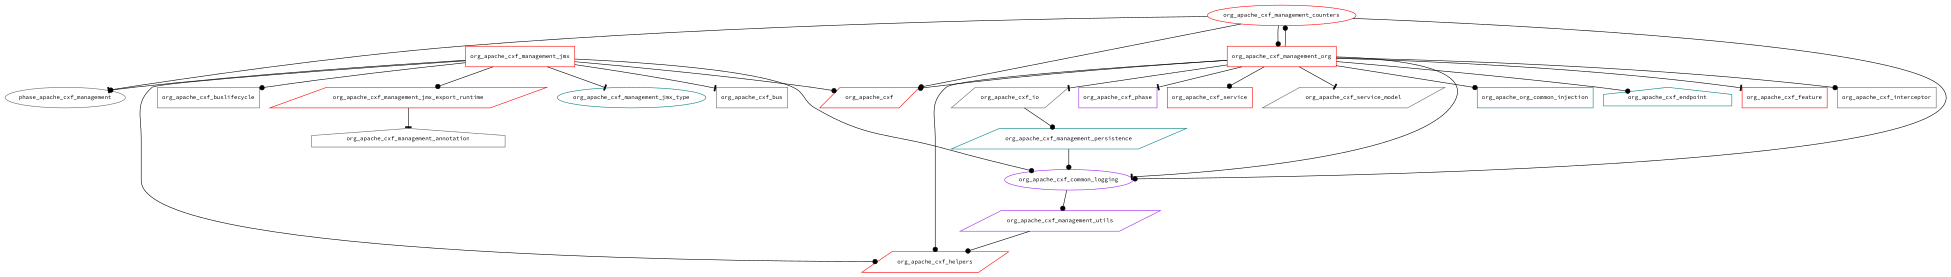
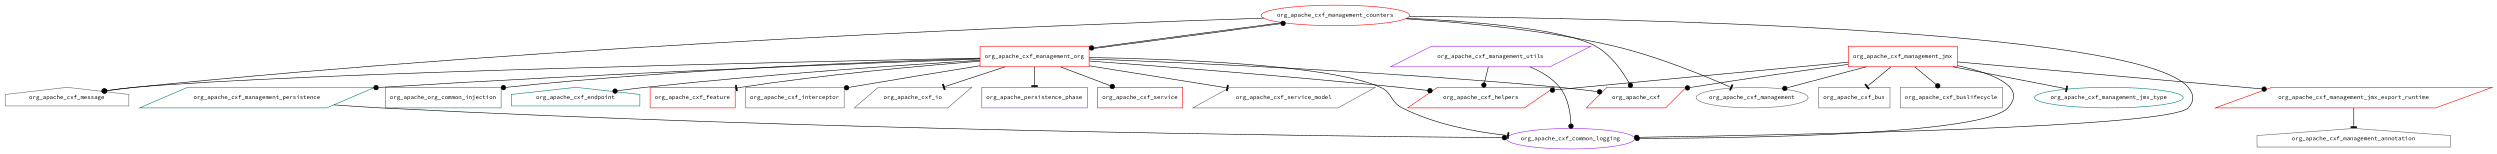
node "phase_apache_cxf_management": label "phase_apache_cxf_management" -> "org_apache_cxf_management"
node "org_apache_cxf_message": added
node "org_apache_cxf_phase": label "org_apache_cxf_phase" -> "org_apache_persistence_phase"
edge "org_apache_cxf_io" -> "org_apache_cxf_management_persistence": now "org_apache_cxf_management_org" -> "org_apache_cxf_management_persistence"
edge "org_apache_cxf_common_logging" -> "org_apache_cxf_management_utils": reversed
